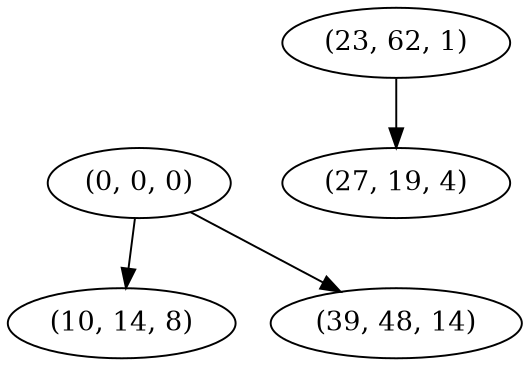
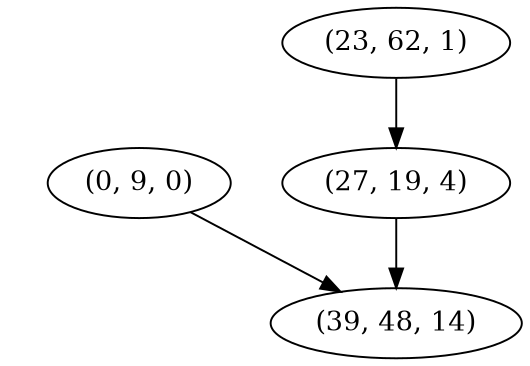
node "(0, 0, 0)": label "(0, 0, 0)" -> "(0, 9, 0)"
edge "(27, 19, 4)" -> "(39, 48, 14)": added
node "(10, 14, 8)": removed
